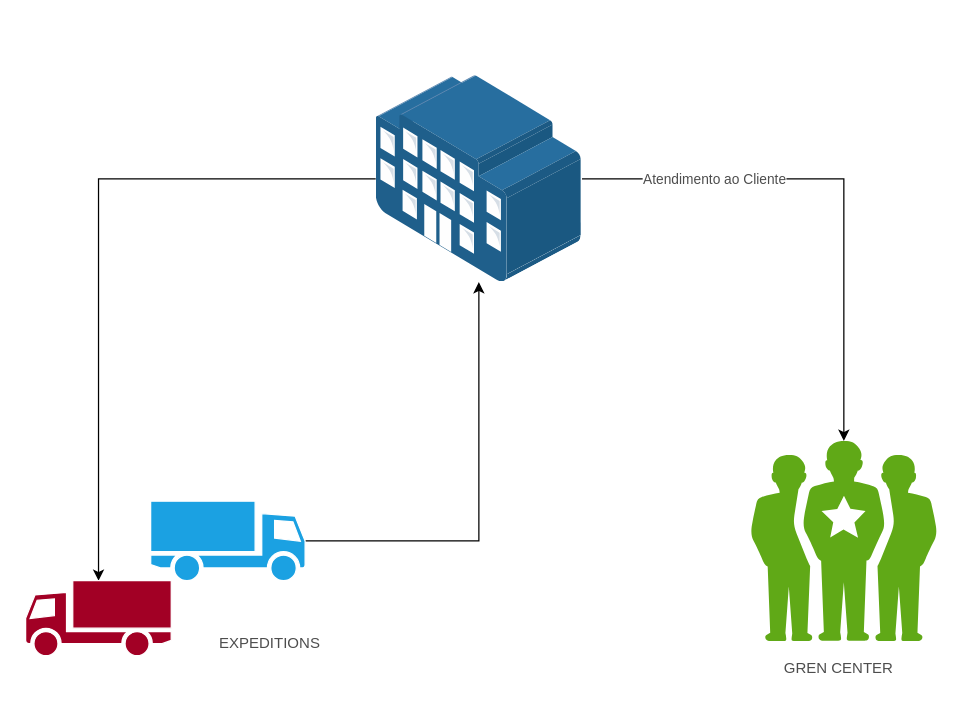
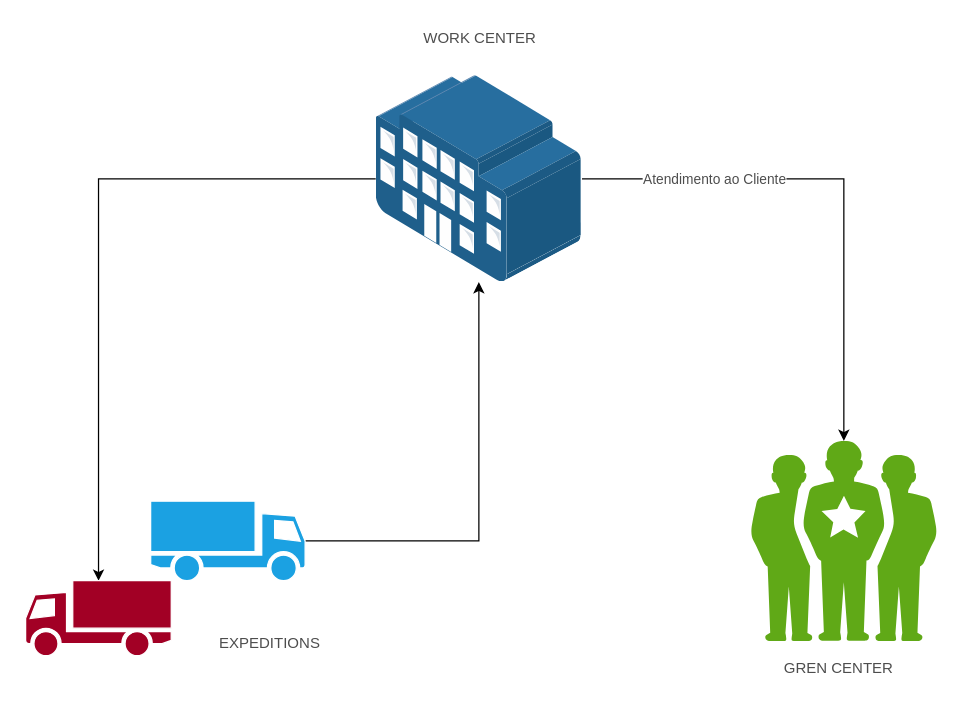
node "WORK CENTER": added
